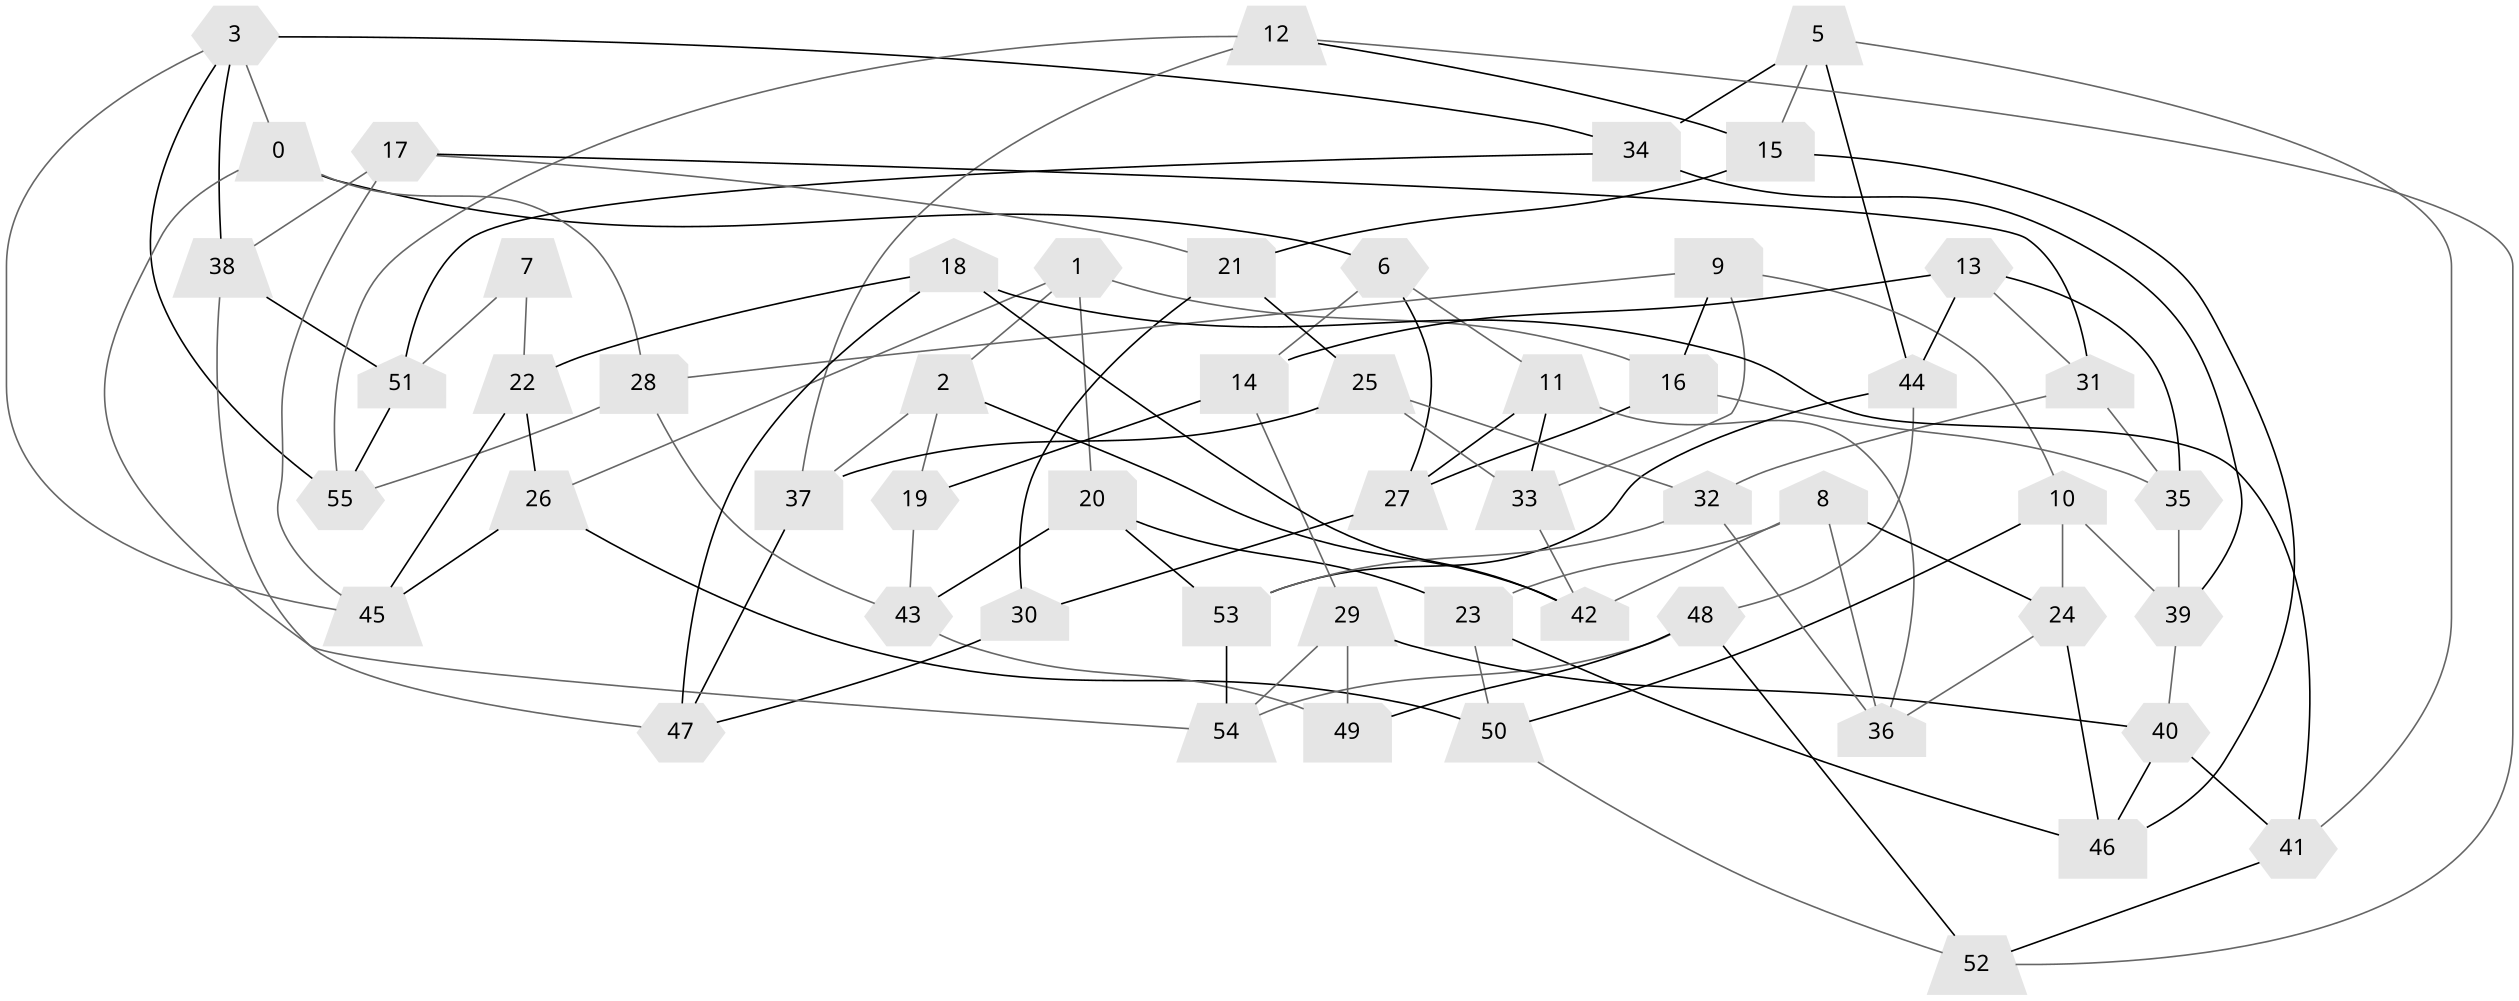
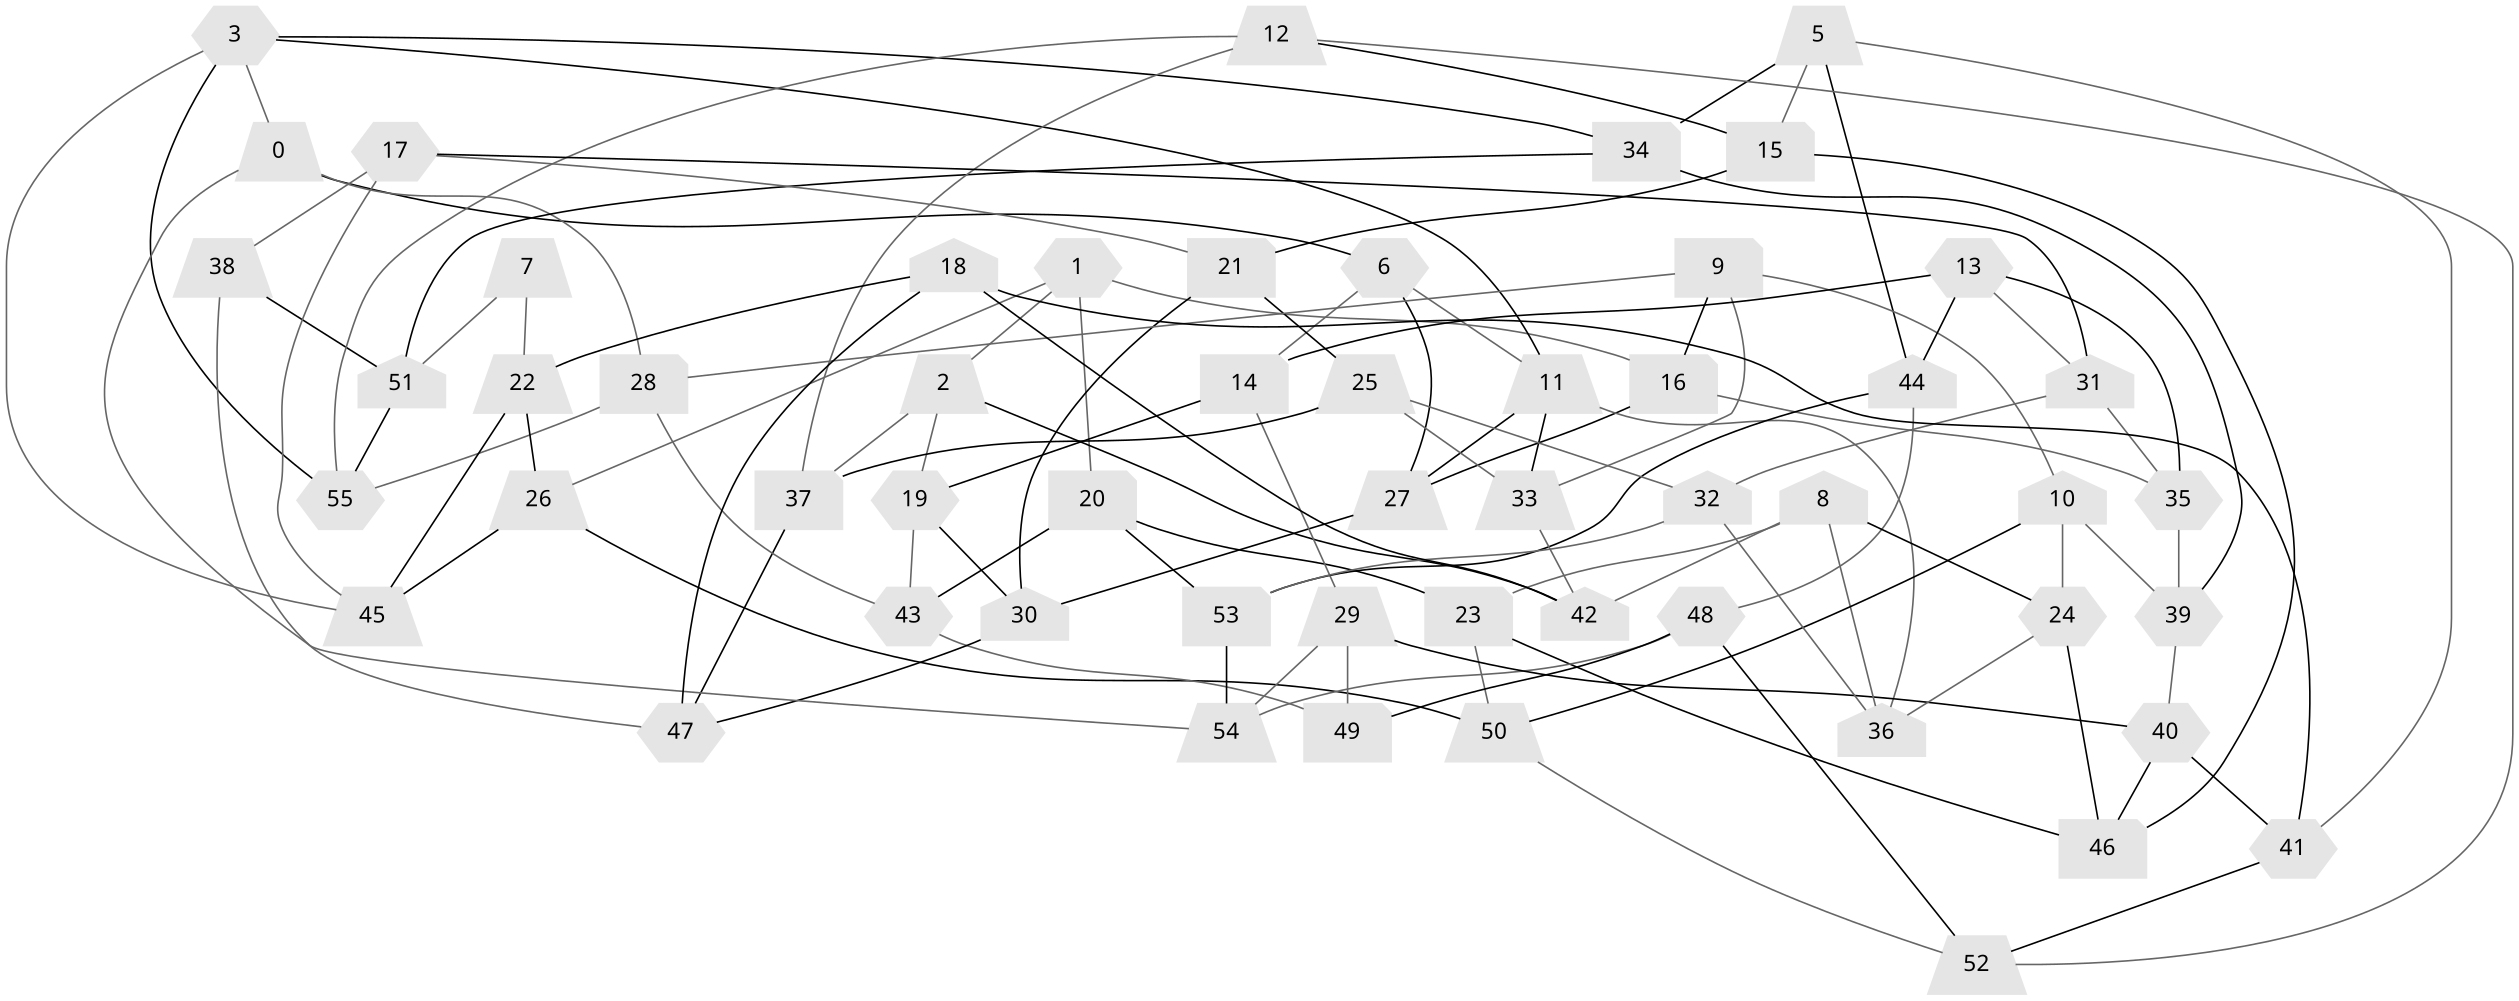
edge "3" -- "38": now "3" -- "11"
edge "19" -- "30": added
